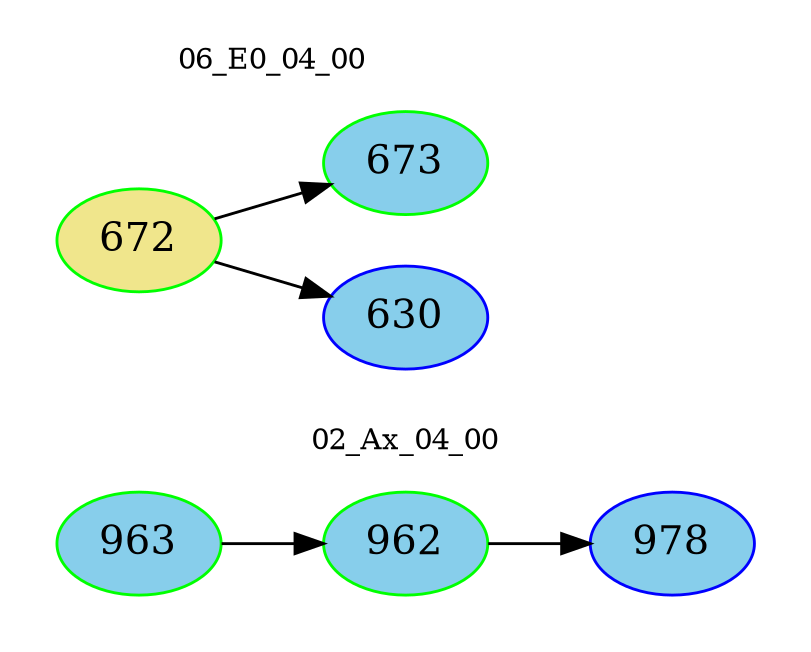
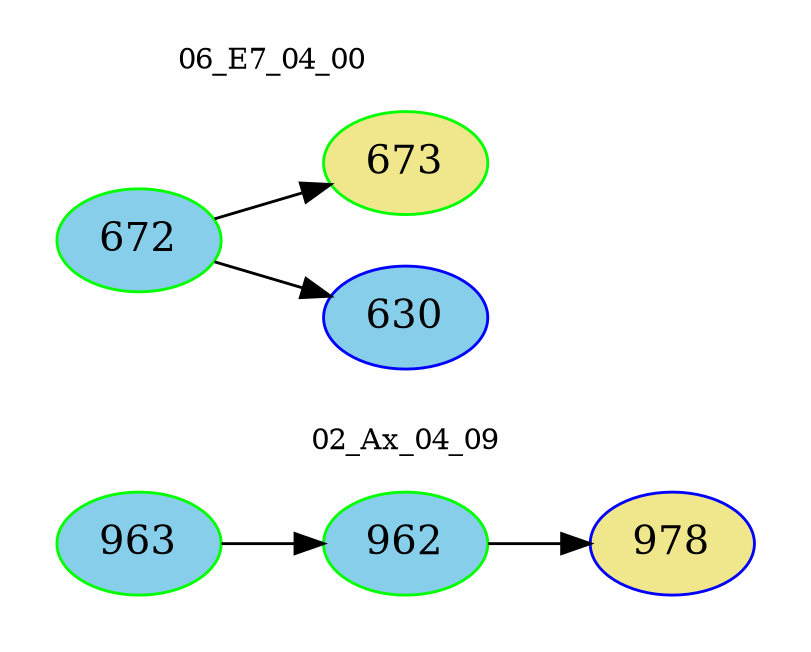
cluster "06_E0_04_00": label "06_E0_04_00" -> "06_E7_04_00"
node "673": fillcolor skyblue -> khaki
node "672": fillcolor khaki -> skyblue
cluster "02_Ax_04_00": label "02_Ax_04_00" -> "02_Ax_04_09"
node "978": fillcolor skyblue -> khaki
